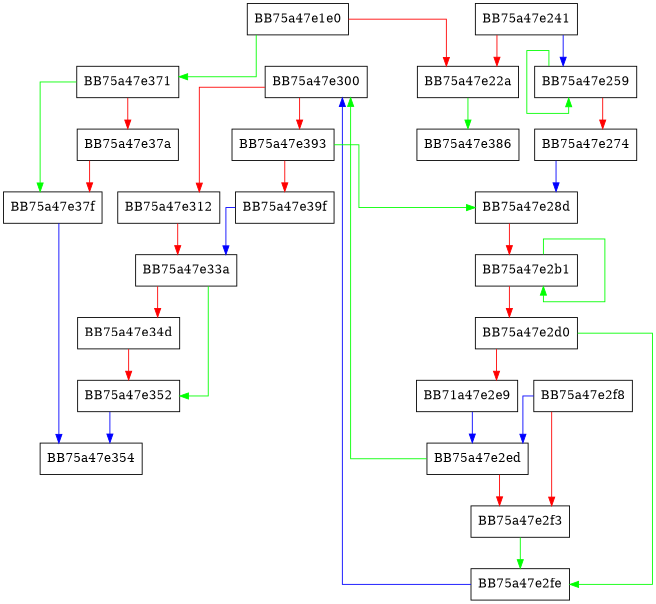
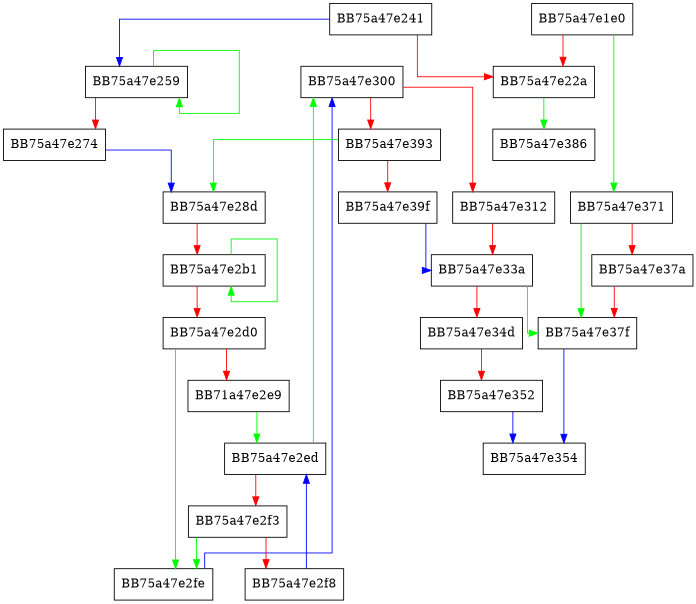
edge "BB75a47e33a" -> "BB75a47e352": now "BB75a47e33a" -> "BB75a47e37f"
edge "BB71a47e2e9" -> "BB75a47e2ed": color blue -> green
edge "BB75a47e2f8" -> "BB75a47e2f3": reversed
